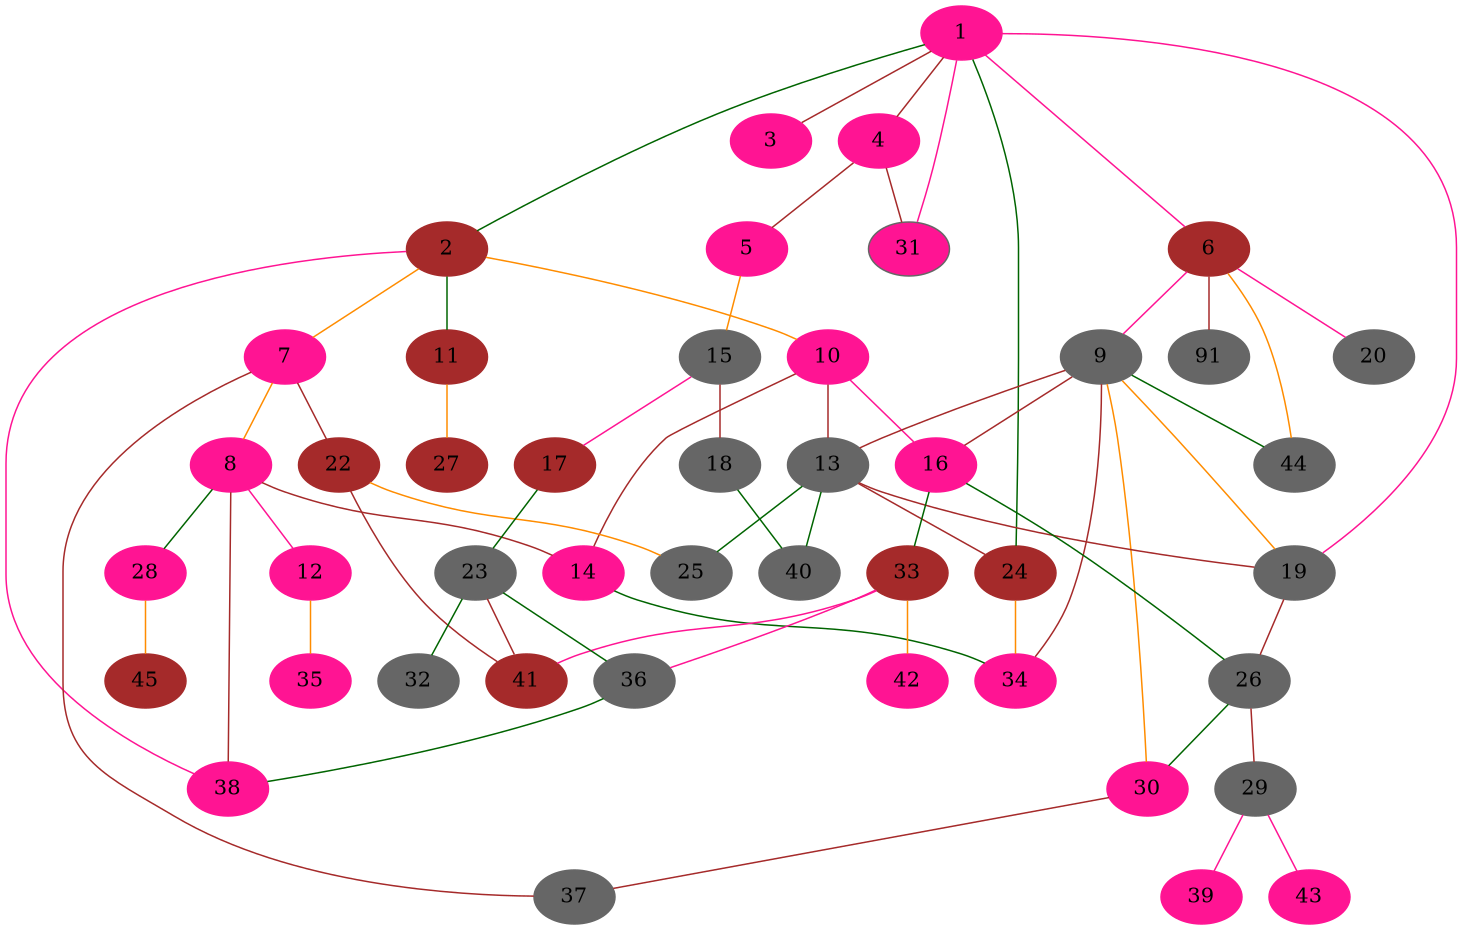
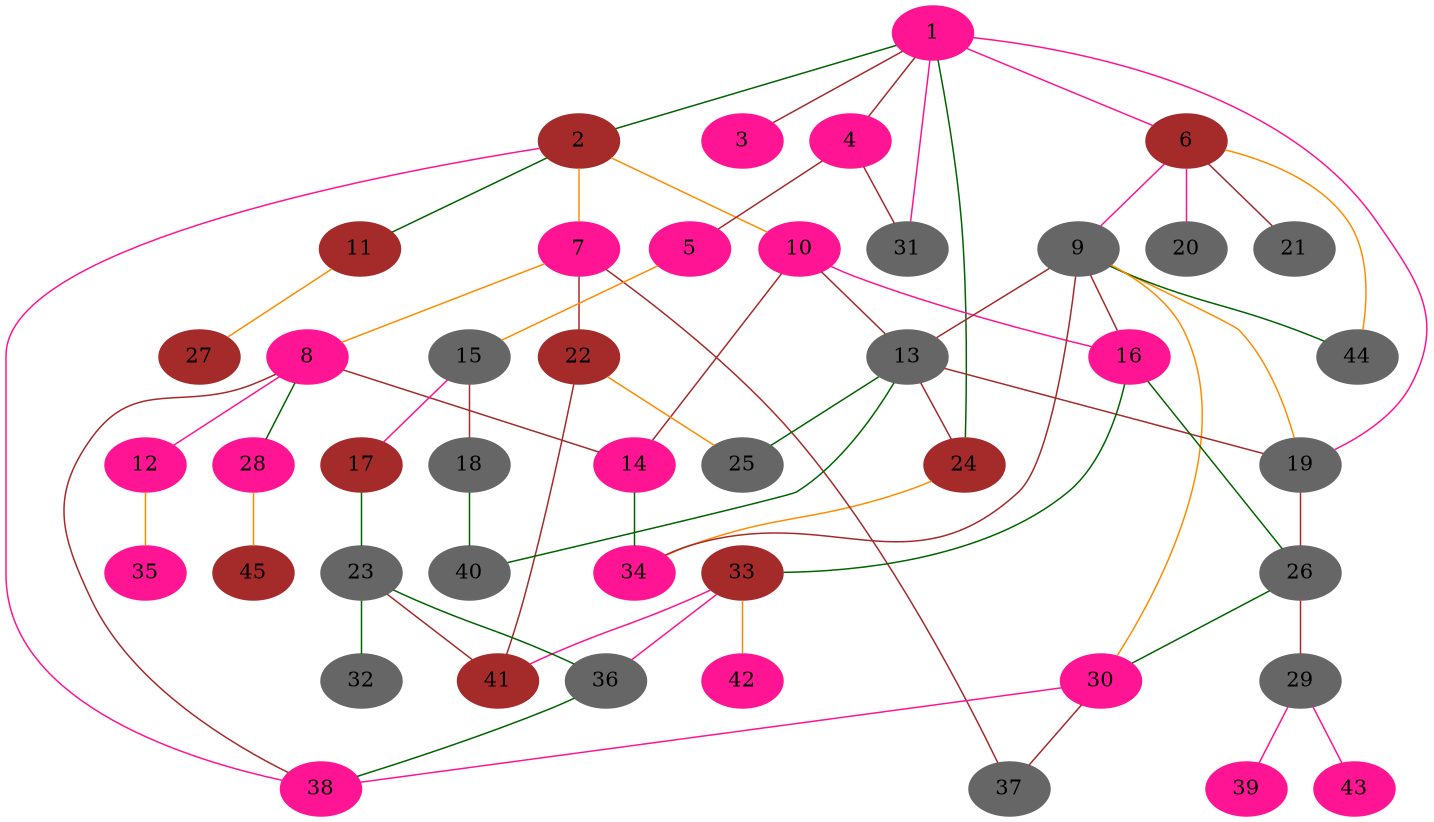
node "31": fillcolor deeppink -> gray40
node "91": label "91" -> "21"
edge "30" -- "38": added
